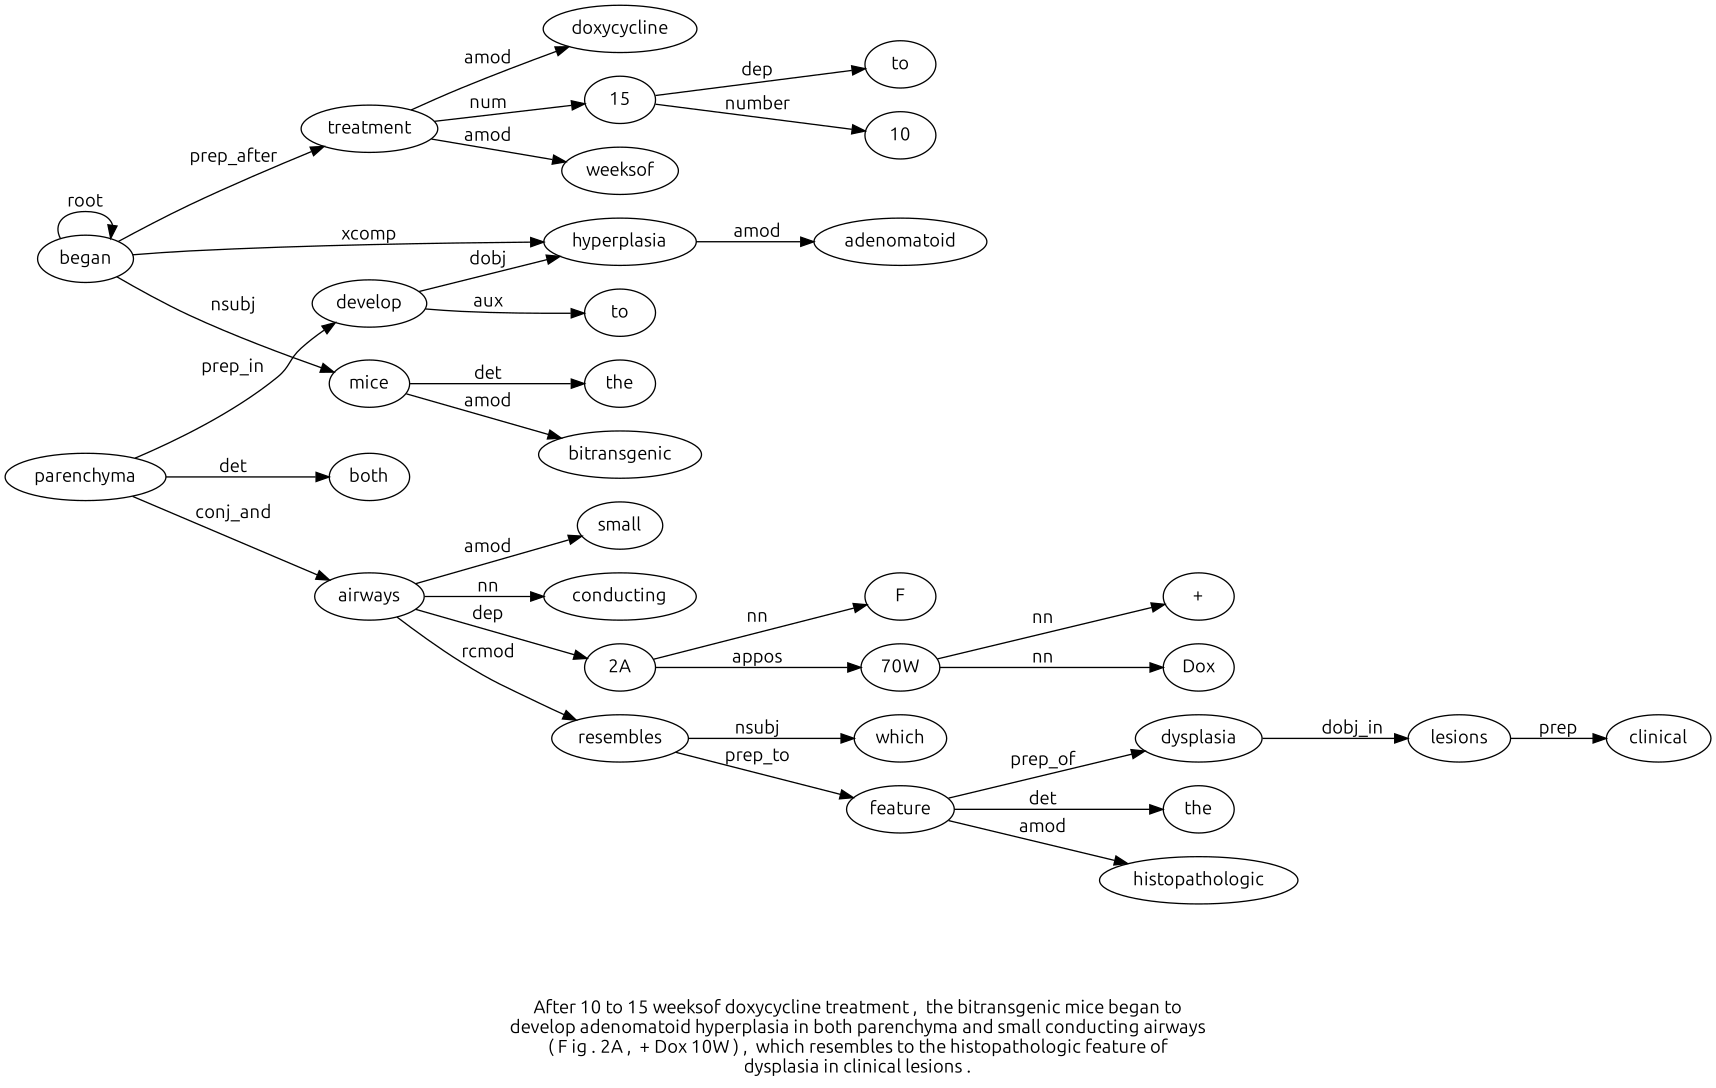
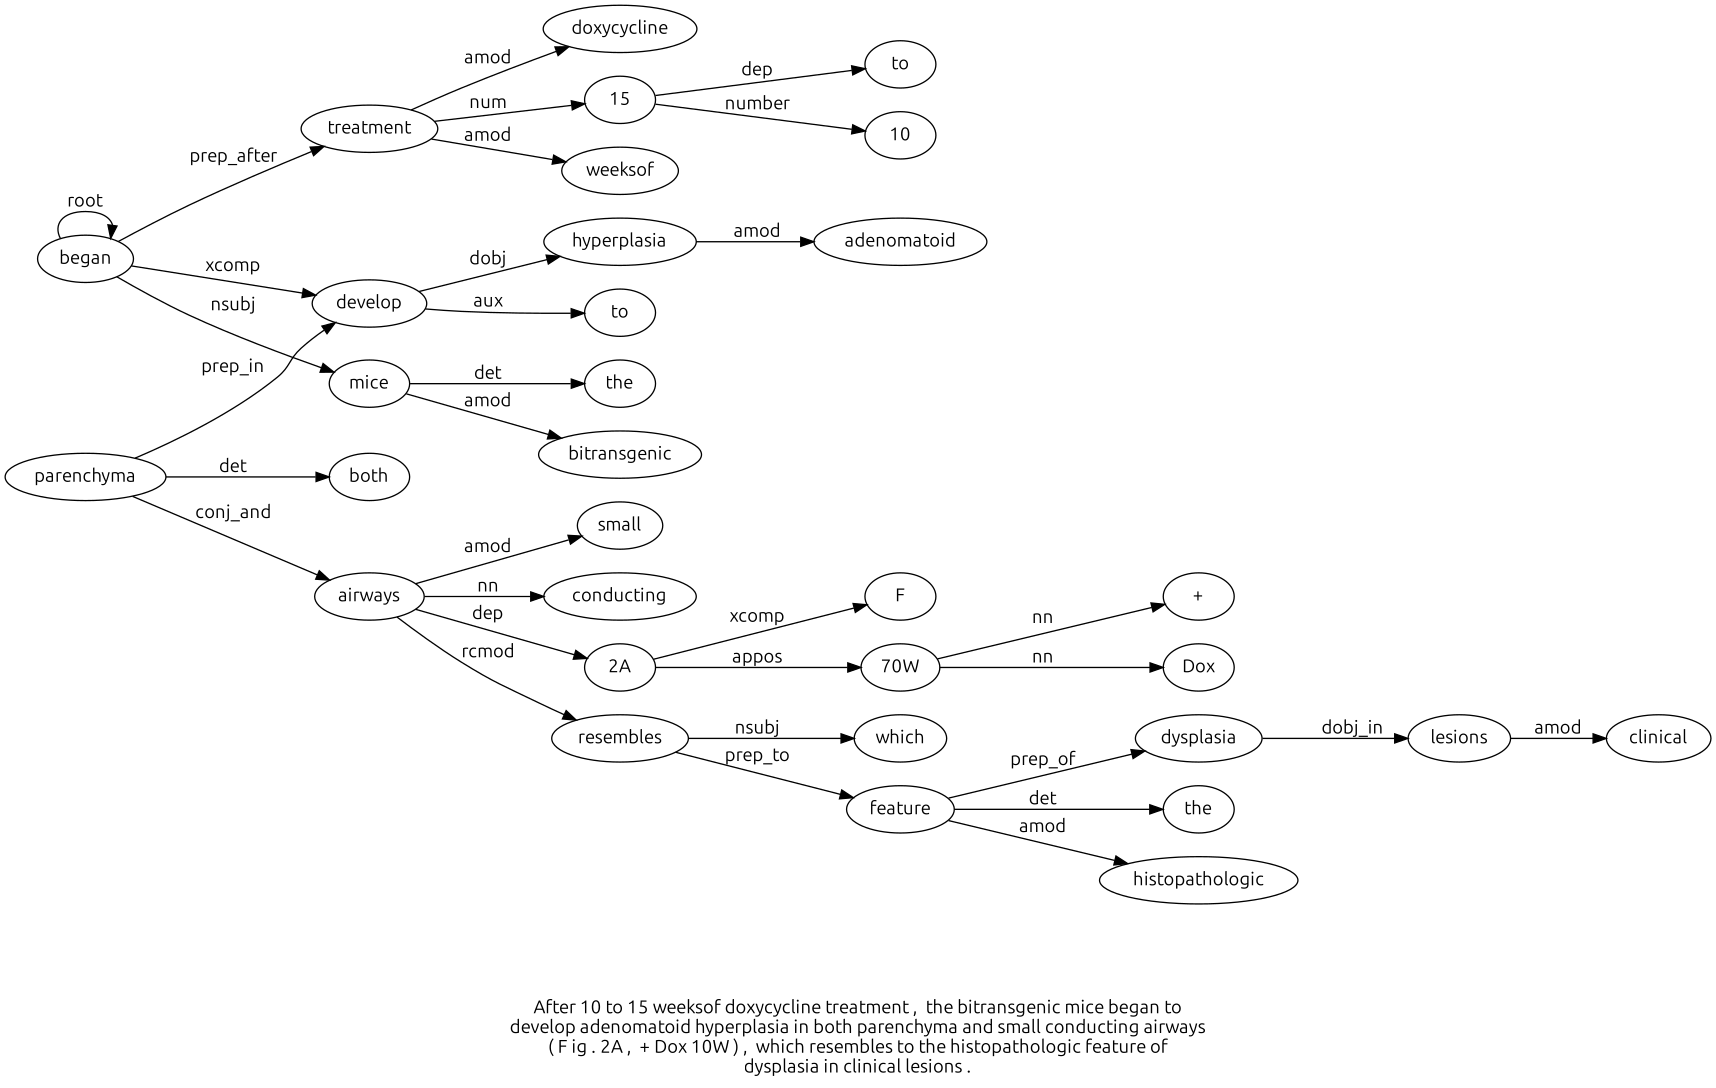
edge "began" -> "hyperplasia": now "began" -> "develop"
edge "2A" -> "F": label "nn" -> "xcomp"
edge "lesions" -> "clinical": label "prep" -> "amod"
